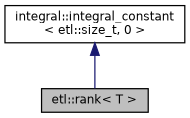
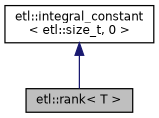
node "integral::integral_constant < etl::size_t, 0 >": label "integral::integral_constant < etl::size_t, 0 >" -> "etl::integral_constant < etl::size_t, 0 >"
